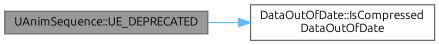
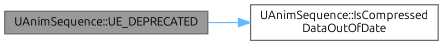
node "DataOutOfDate::IsCompressed DataOutOfDate": label "DataOutOfDate::IsCompressed DataOutOfDate" -> "UAnimSequence::IsCompressed DataOutOfDate"
